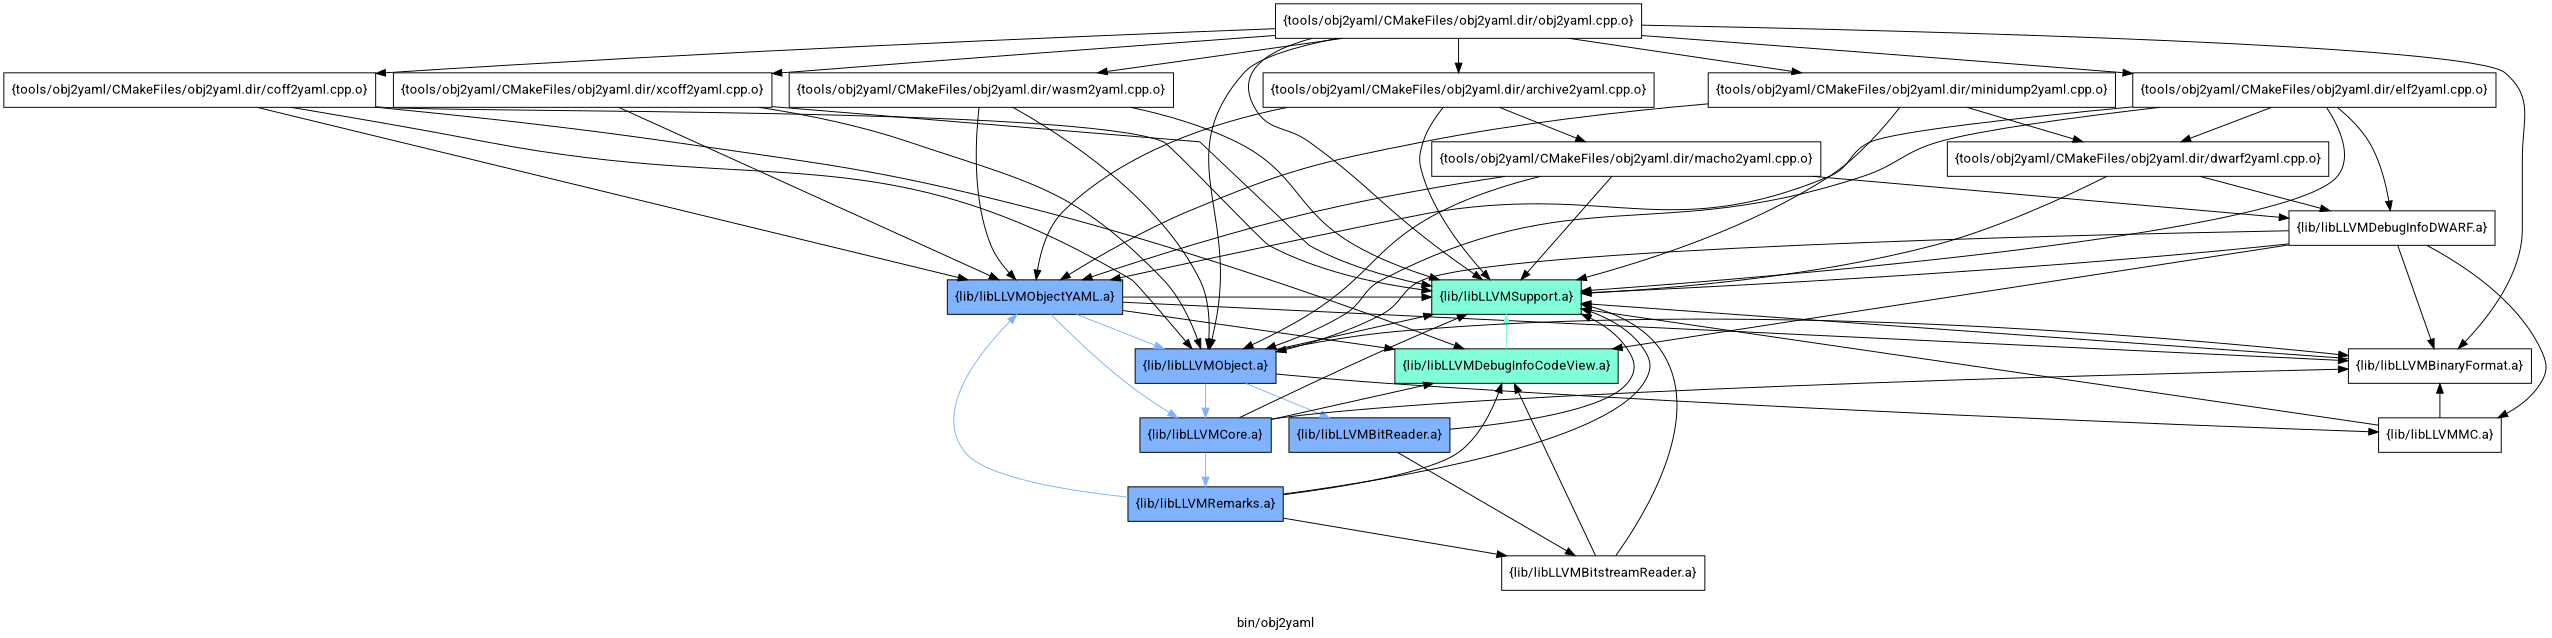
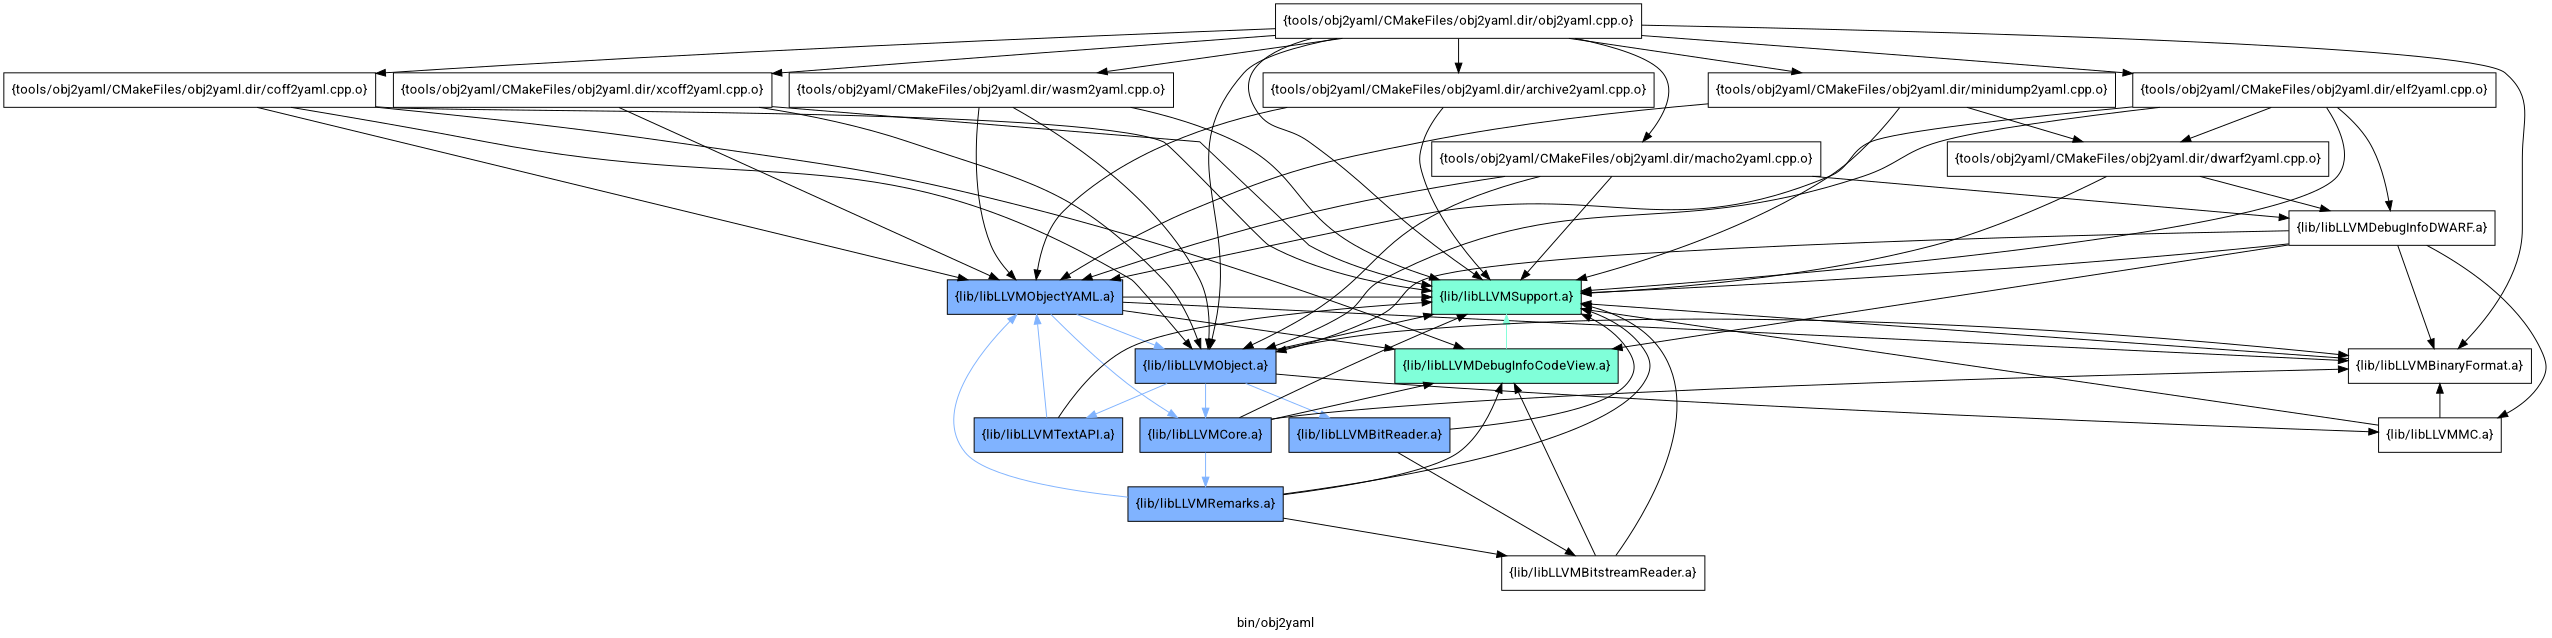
edge "{tools/obj2yaml/CMakeFiles/obj2yaml.dir/archive2yaml.cpp.o}" -> "{tools/obj2yaml/CMakeFiles/obj2yaml.dir/macho2yaml.cpp.o}": now "{tools/obj2yaml/CMakeFiles/obj2yaml.dir/obj2yaml.cpp.o}" -> "{tools/obj2yaml/CMakeFiles/obj2yaml.dir/macho2yaml.cpp.o}"
node "{lib/libLLVMTextAPI.a}": added
